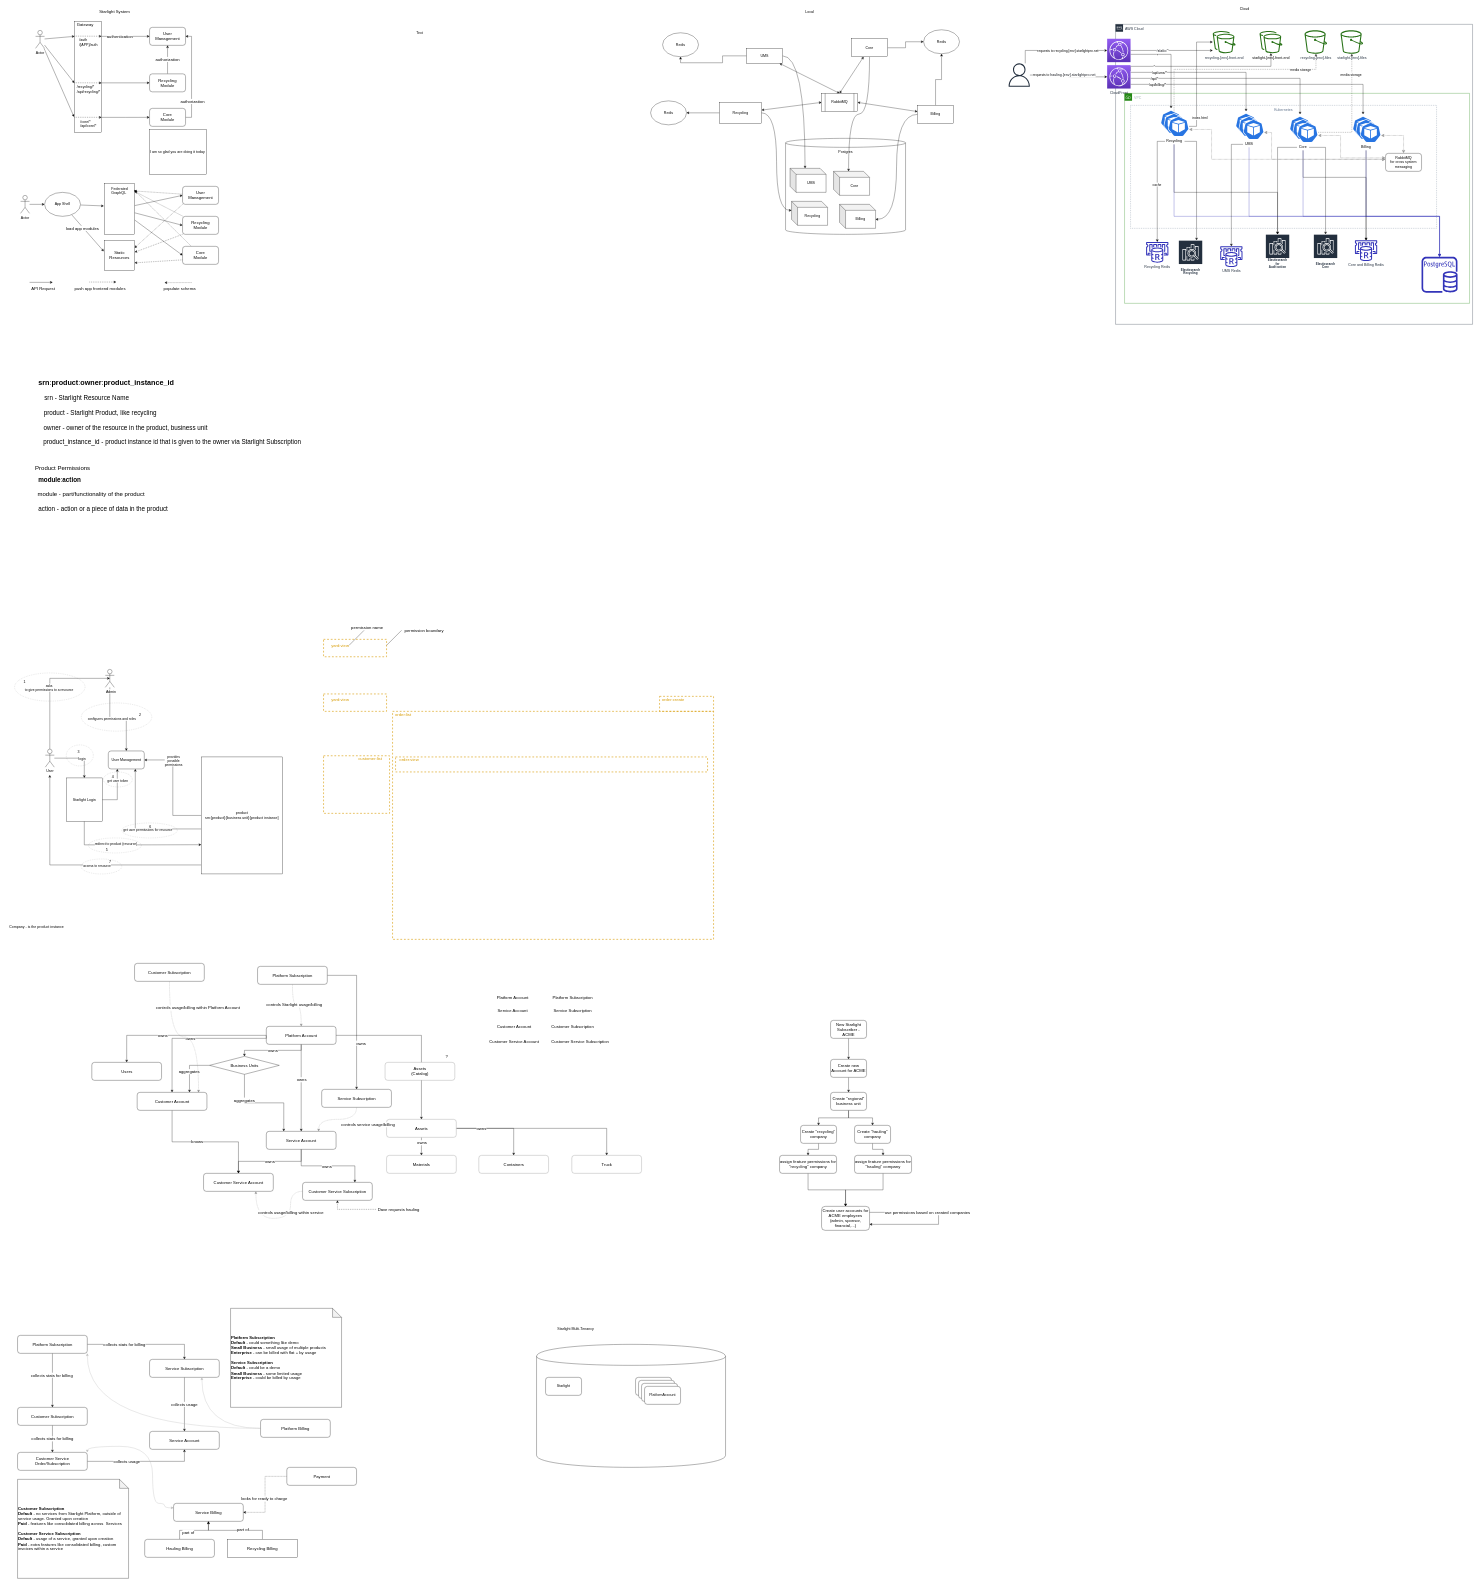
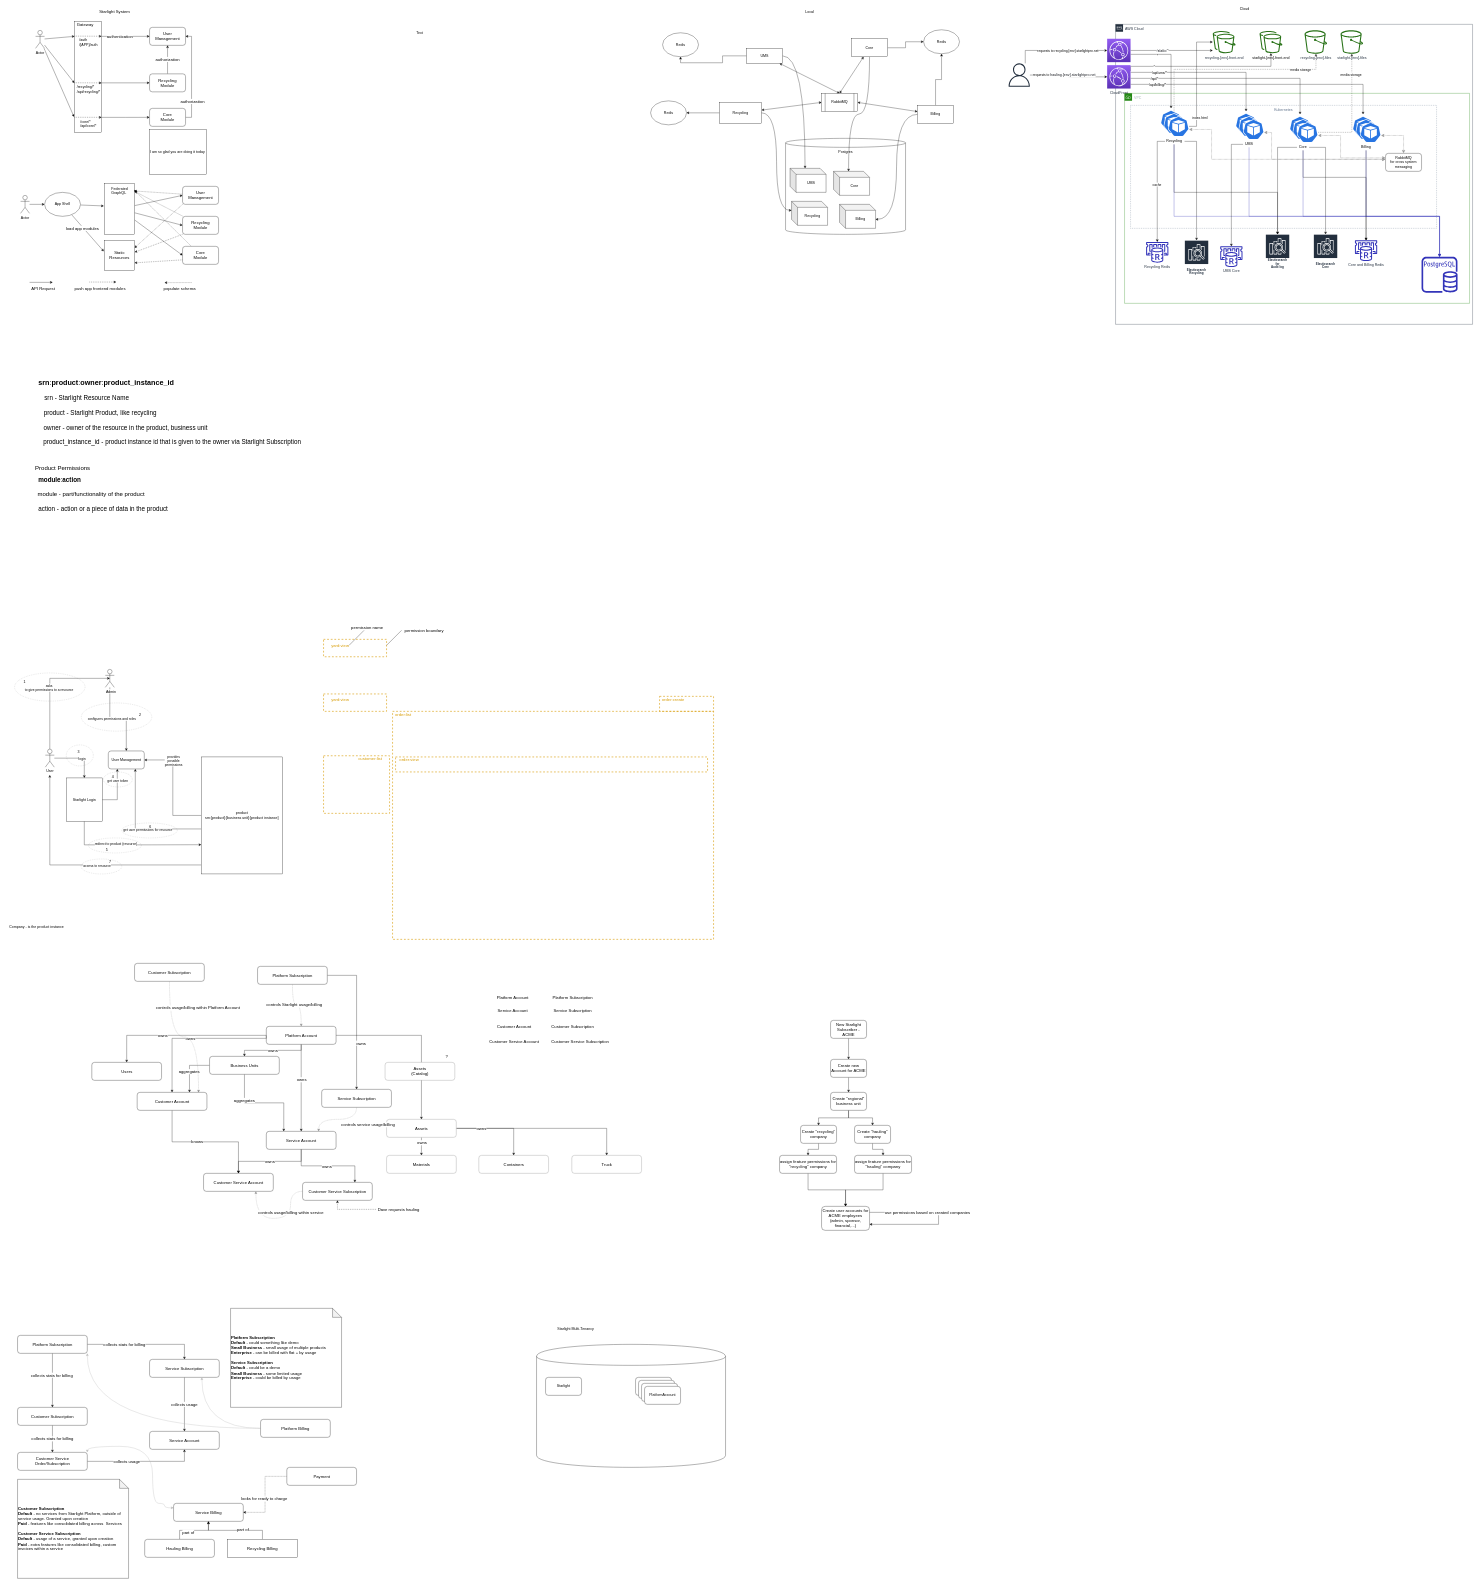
node "Elasticsearch Recycling": moved (1191, 258) -> (1197, 258)
node "Elasticsearch for Audit action": label "Elasticsearch for Audit action" -> "Elasticsearch for Audit log"
node "UMS Redis": label "UMS Redis" -> "UMS Core"
node "Business Units": shape diamond -> rounded rectangle
